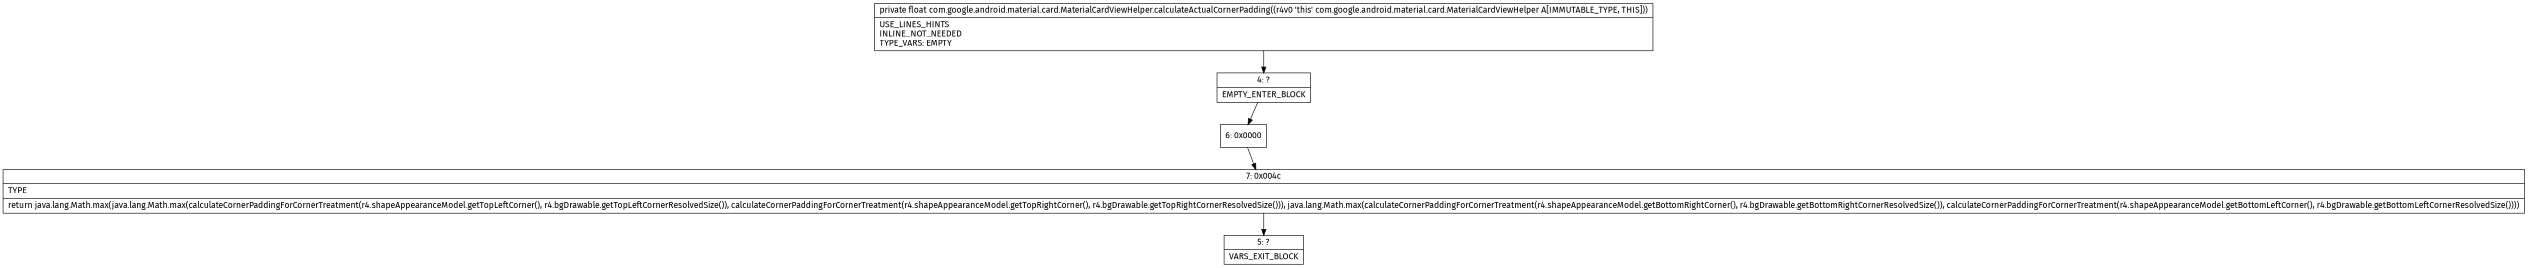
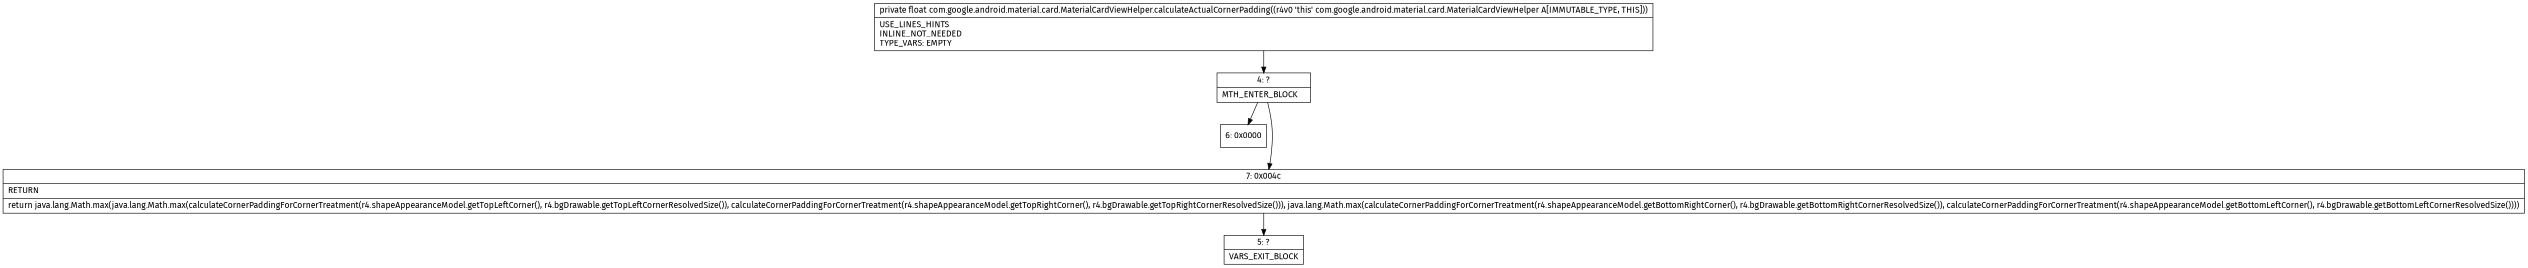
node "4: ?": text "EMPTY_ENTER_BLOCK" -> "MTH_ENTER_BLOCK"
edge "6: 0x0000" -> "7: 0x004c": now "4: ?" -> "7: 0x004c"
node "7: 0x004c": text "TYPE" -> "RETURN"
